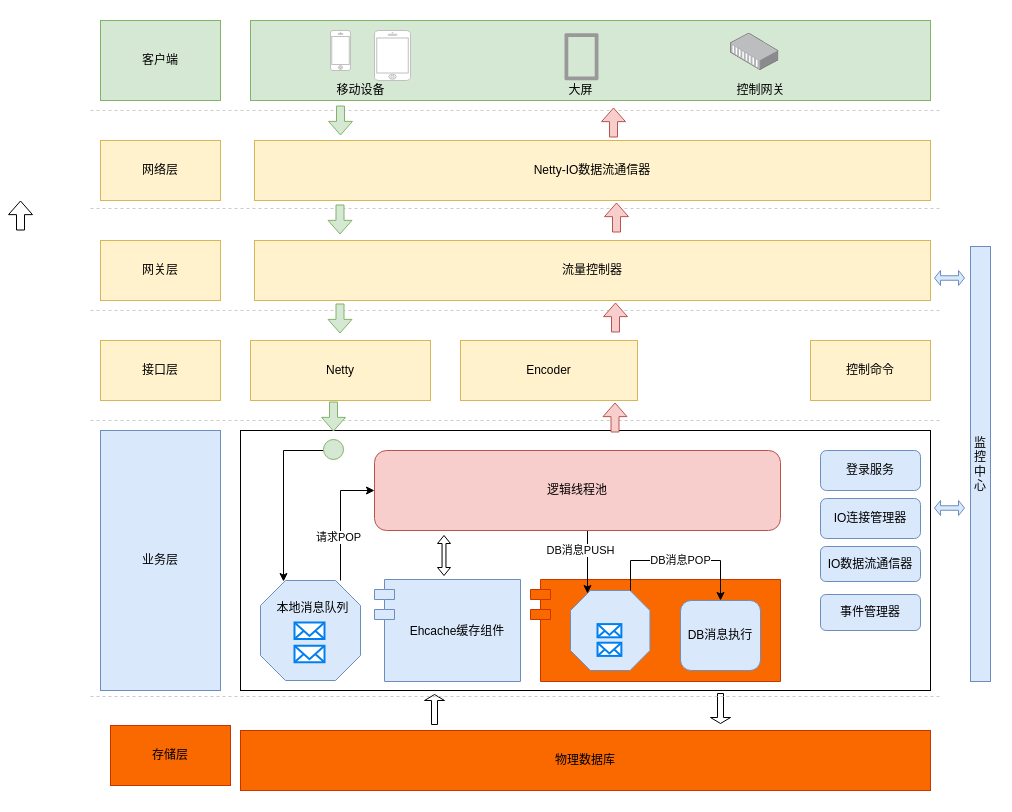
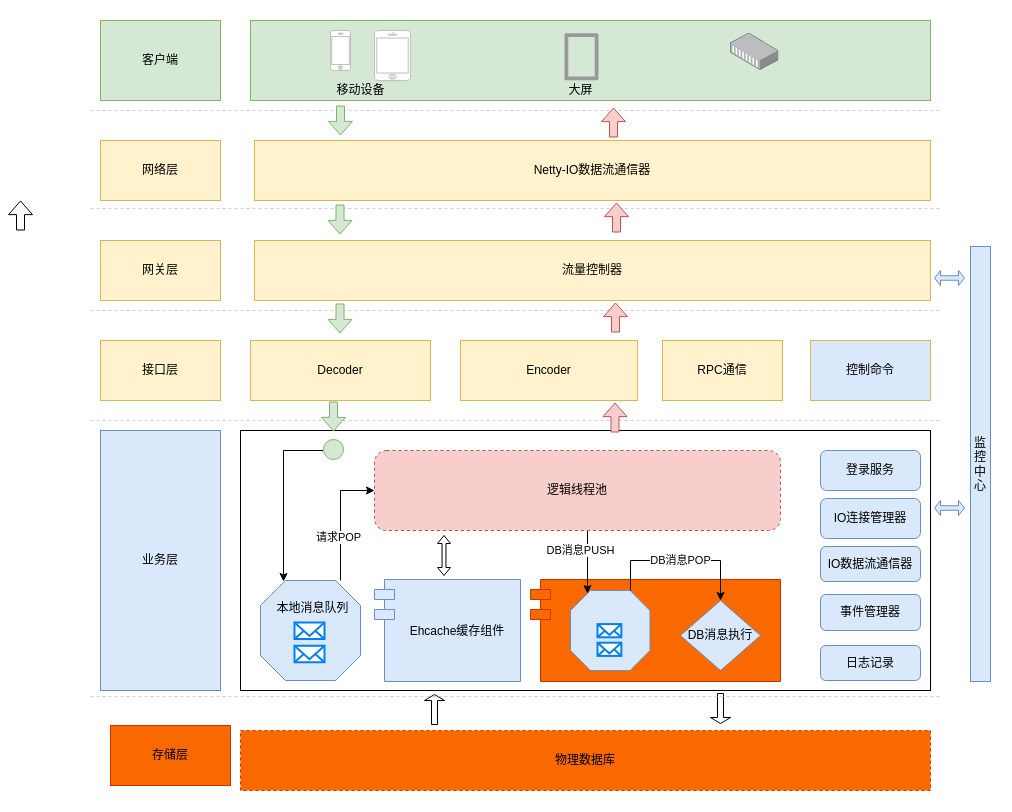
node "控制网关": removed
node "Netty": label "Netty" -> "Decoder"
node "RPC通信": added
node "控制命令": fillcolor #fff2cc -> #dae8fc
node "逻辑线程池": style solid -> dashed
node "DB消息执行": shape rounded rectangle -> diamond
node "日志记录": added
node "物理数据库": style solid -> dashed
